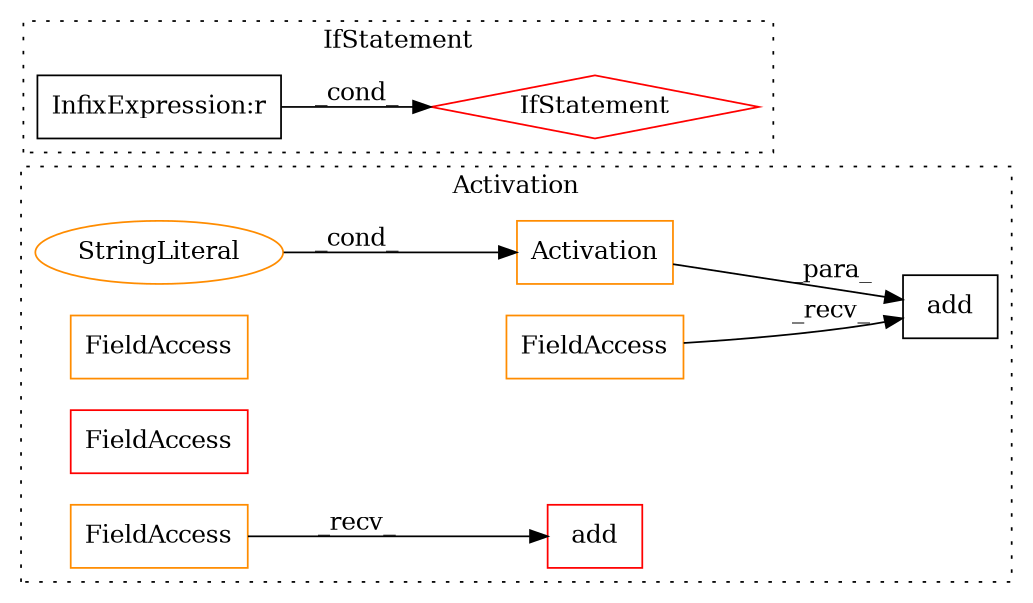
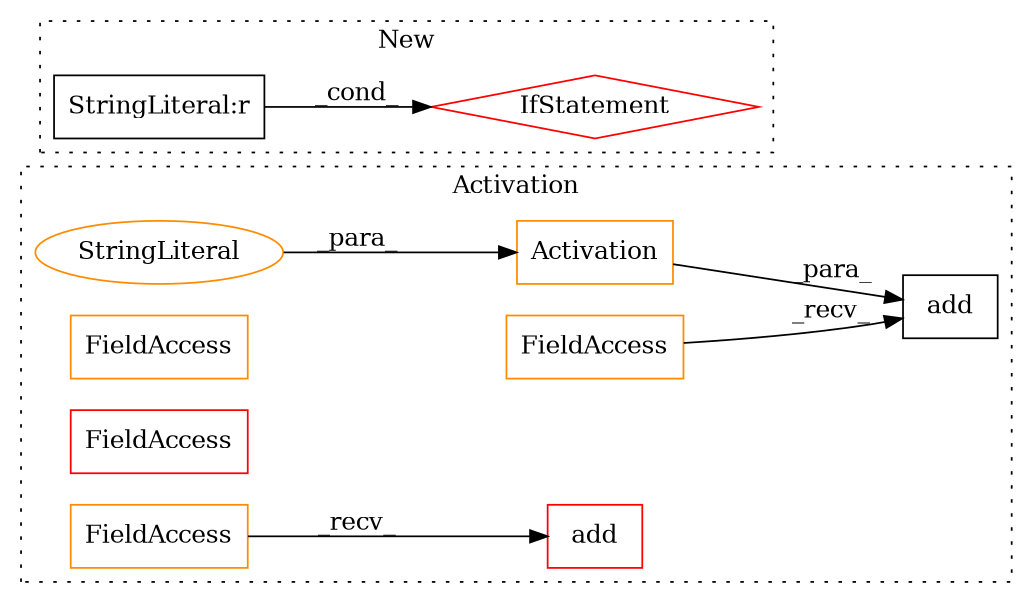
cluster "IfStatement": label "IfStatement" -> "New"
node "InfixExpression:r": label "InfixExpression:r" -> "StringLiteral:r"
edge "StringLiteral" -> "Activation": label "_cond_" -> "_para_"
